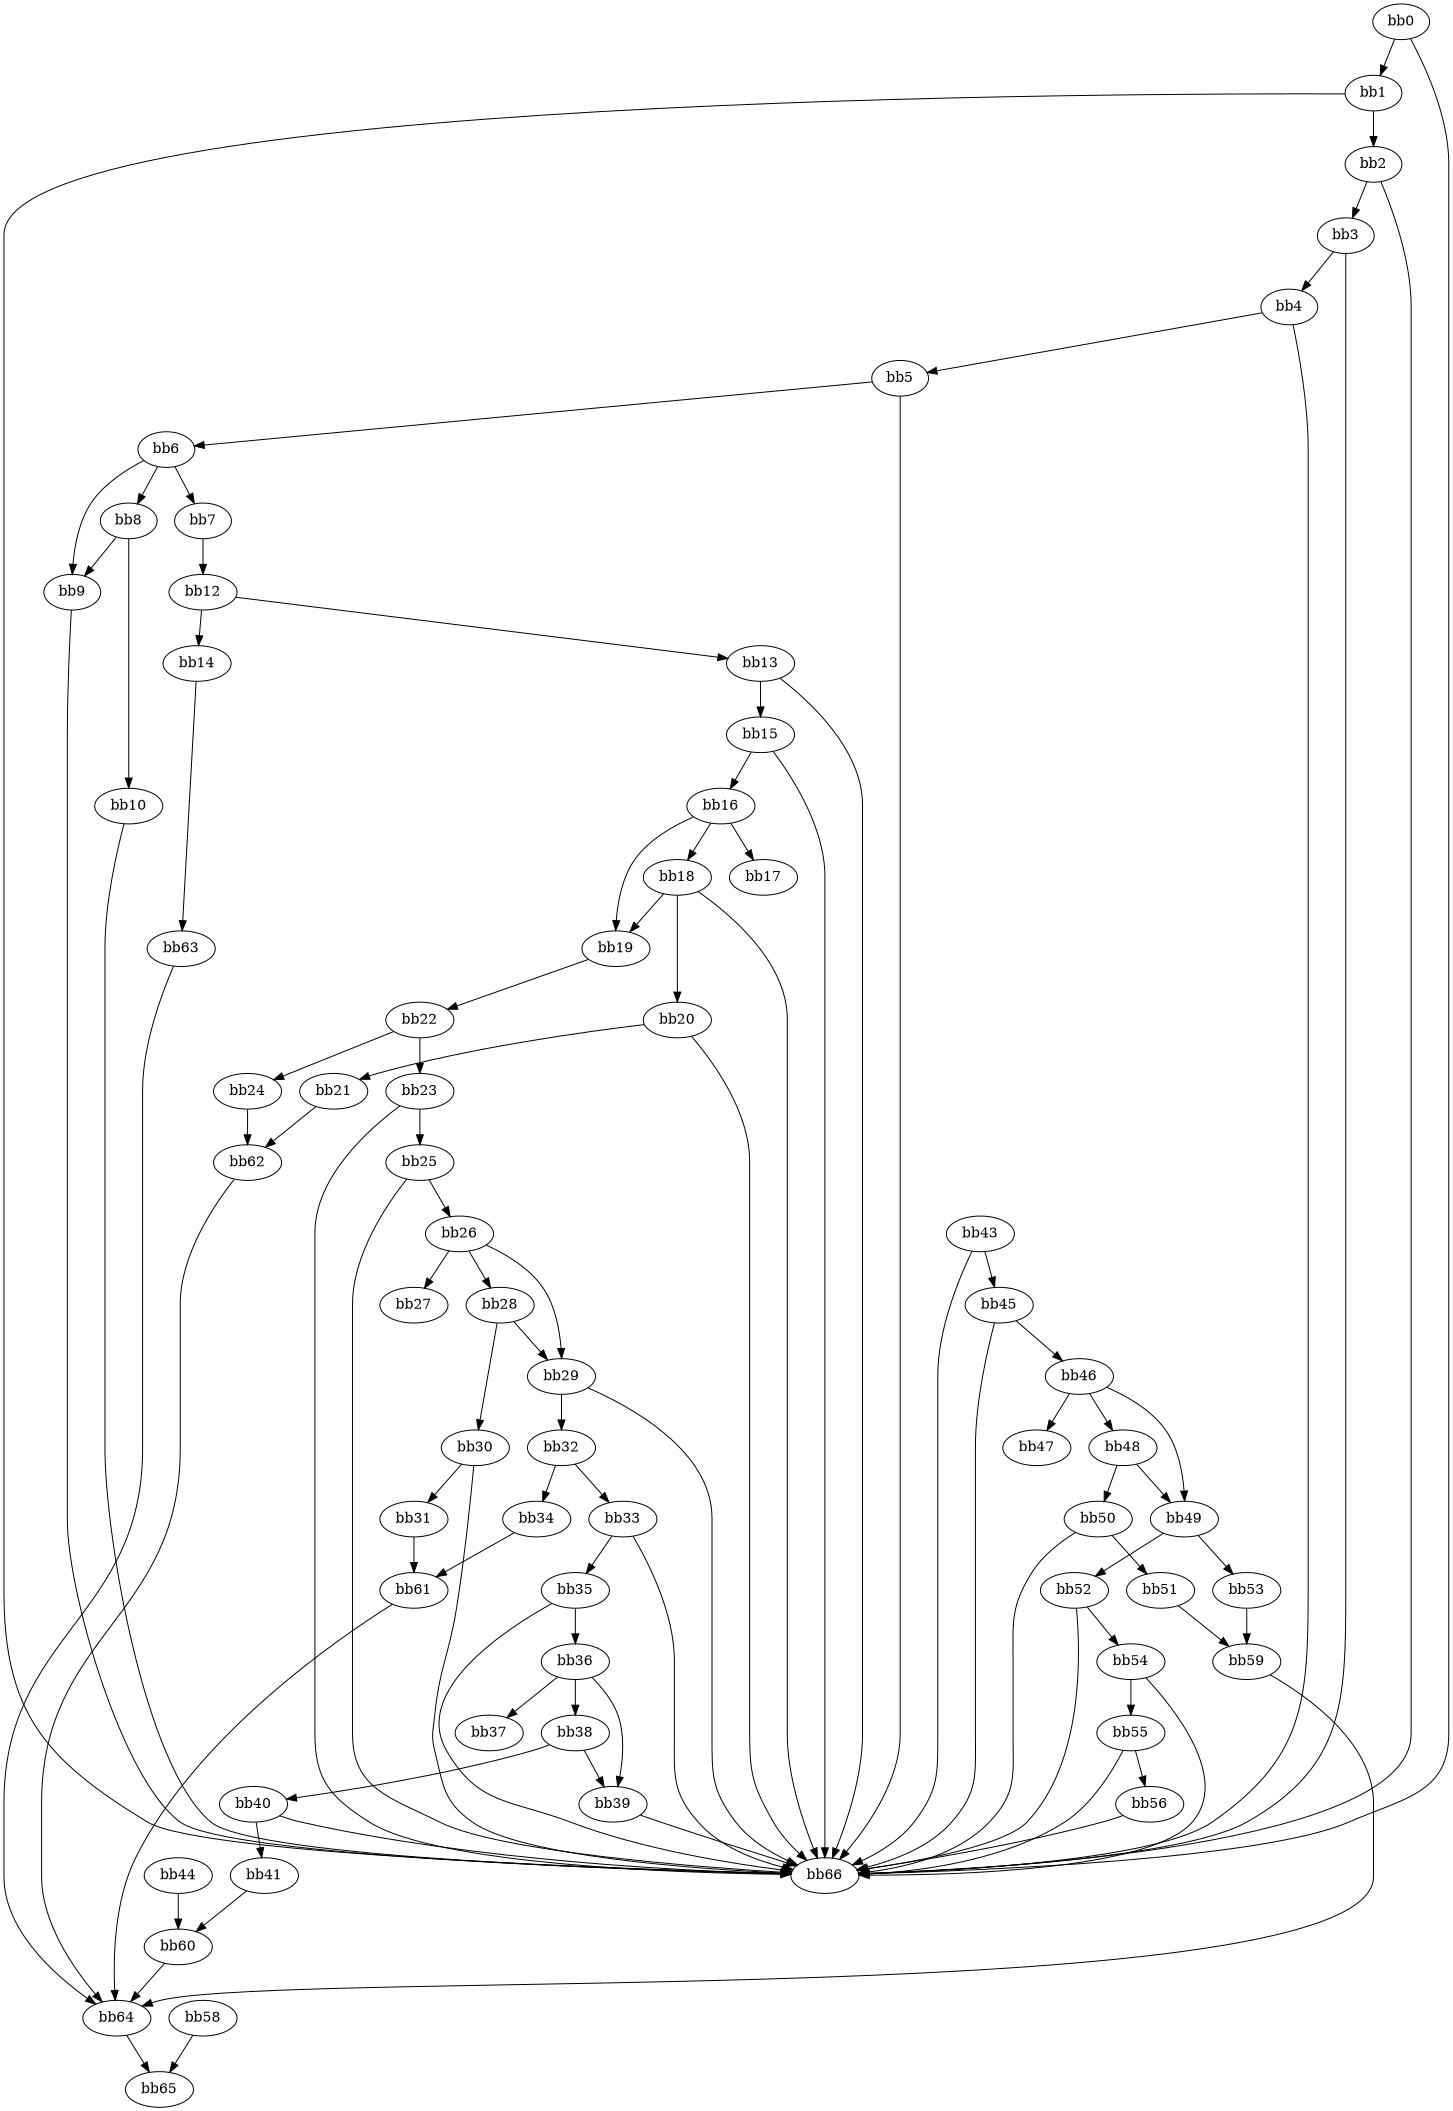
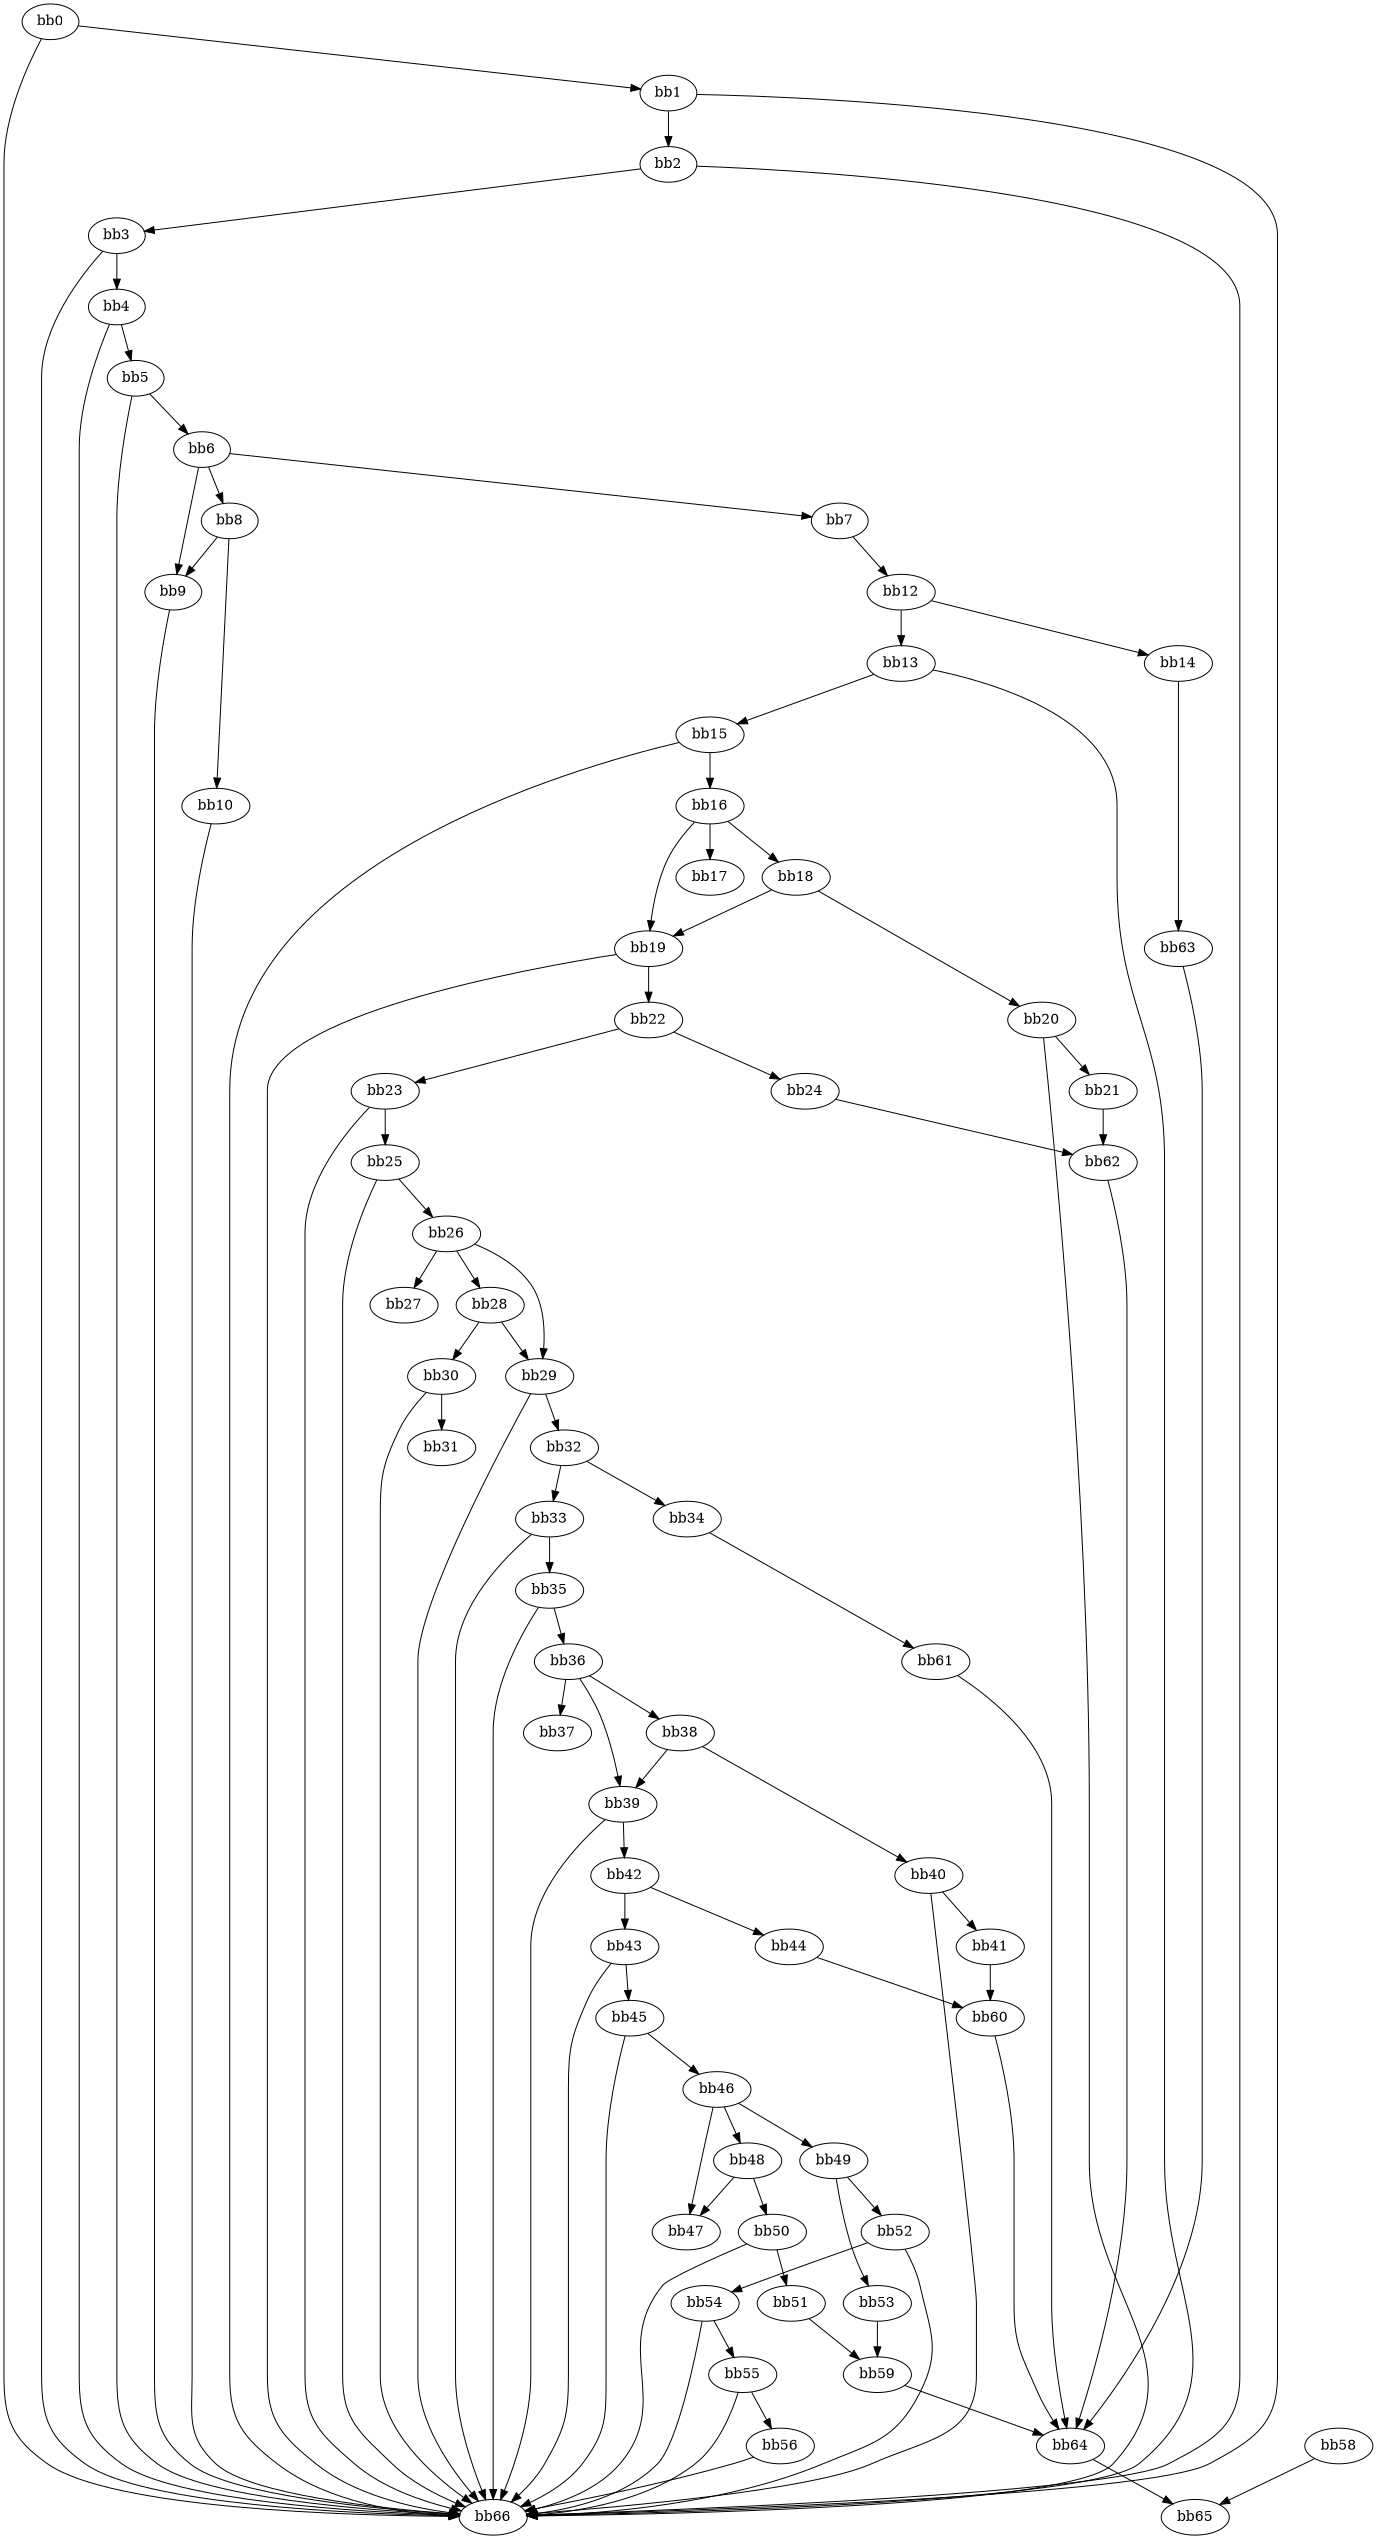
edge "bb18" -> "bb66": now "bb19" -> "bb66"
edge "bb48" -> "bb49": now "bb48" -> "bb47"
edge "bb31" -> "bb61": removed
node "bb42": added
